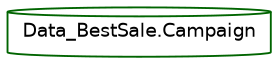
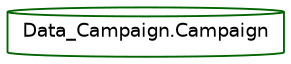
node "Data_BestSale.Campaign": label "Data_BestSale.Campaign" -> "Data_Campaign.Campaign"
